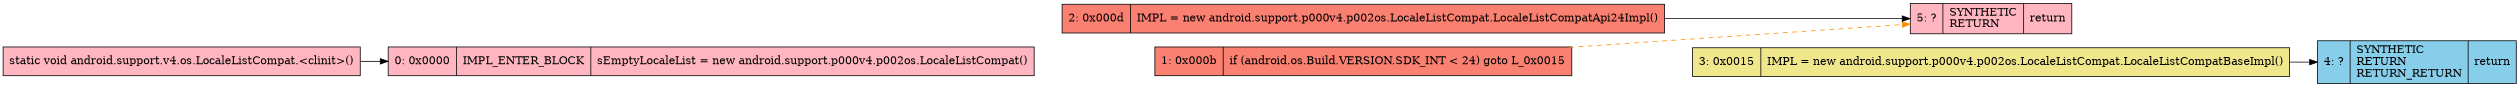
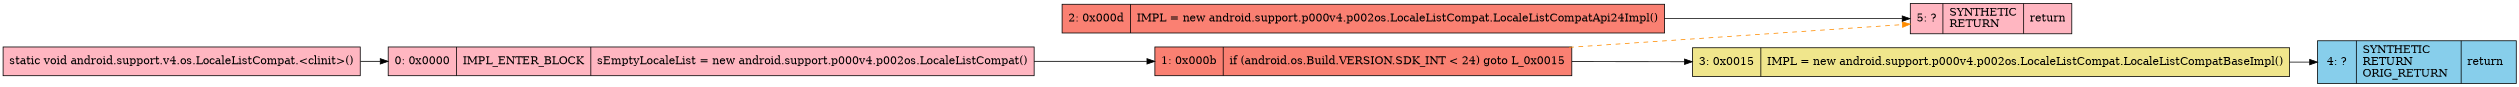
edge "0: 0x0000" -> "1: 0x000b": added
edge "1: 0x000b" -> "3: 0x0015": added
node "4: ?": text "RETURN_RETURN" -> "ORIG_RETURN"
